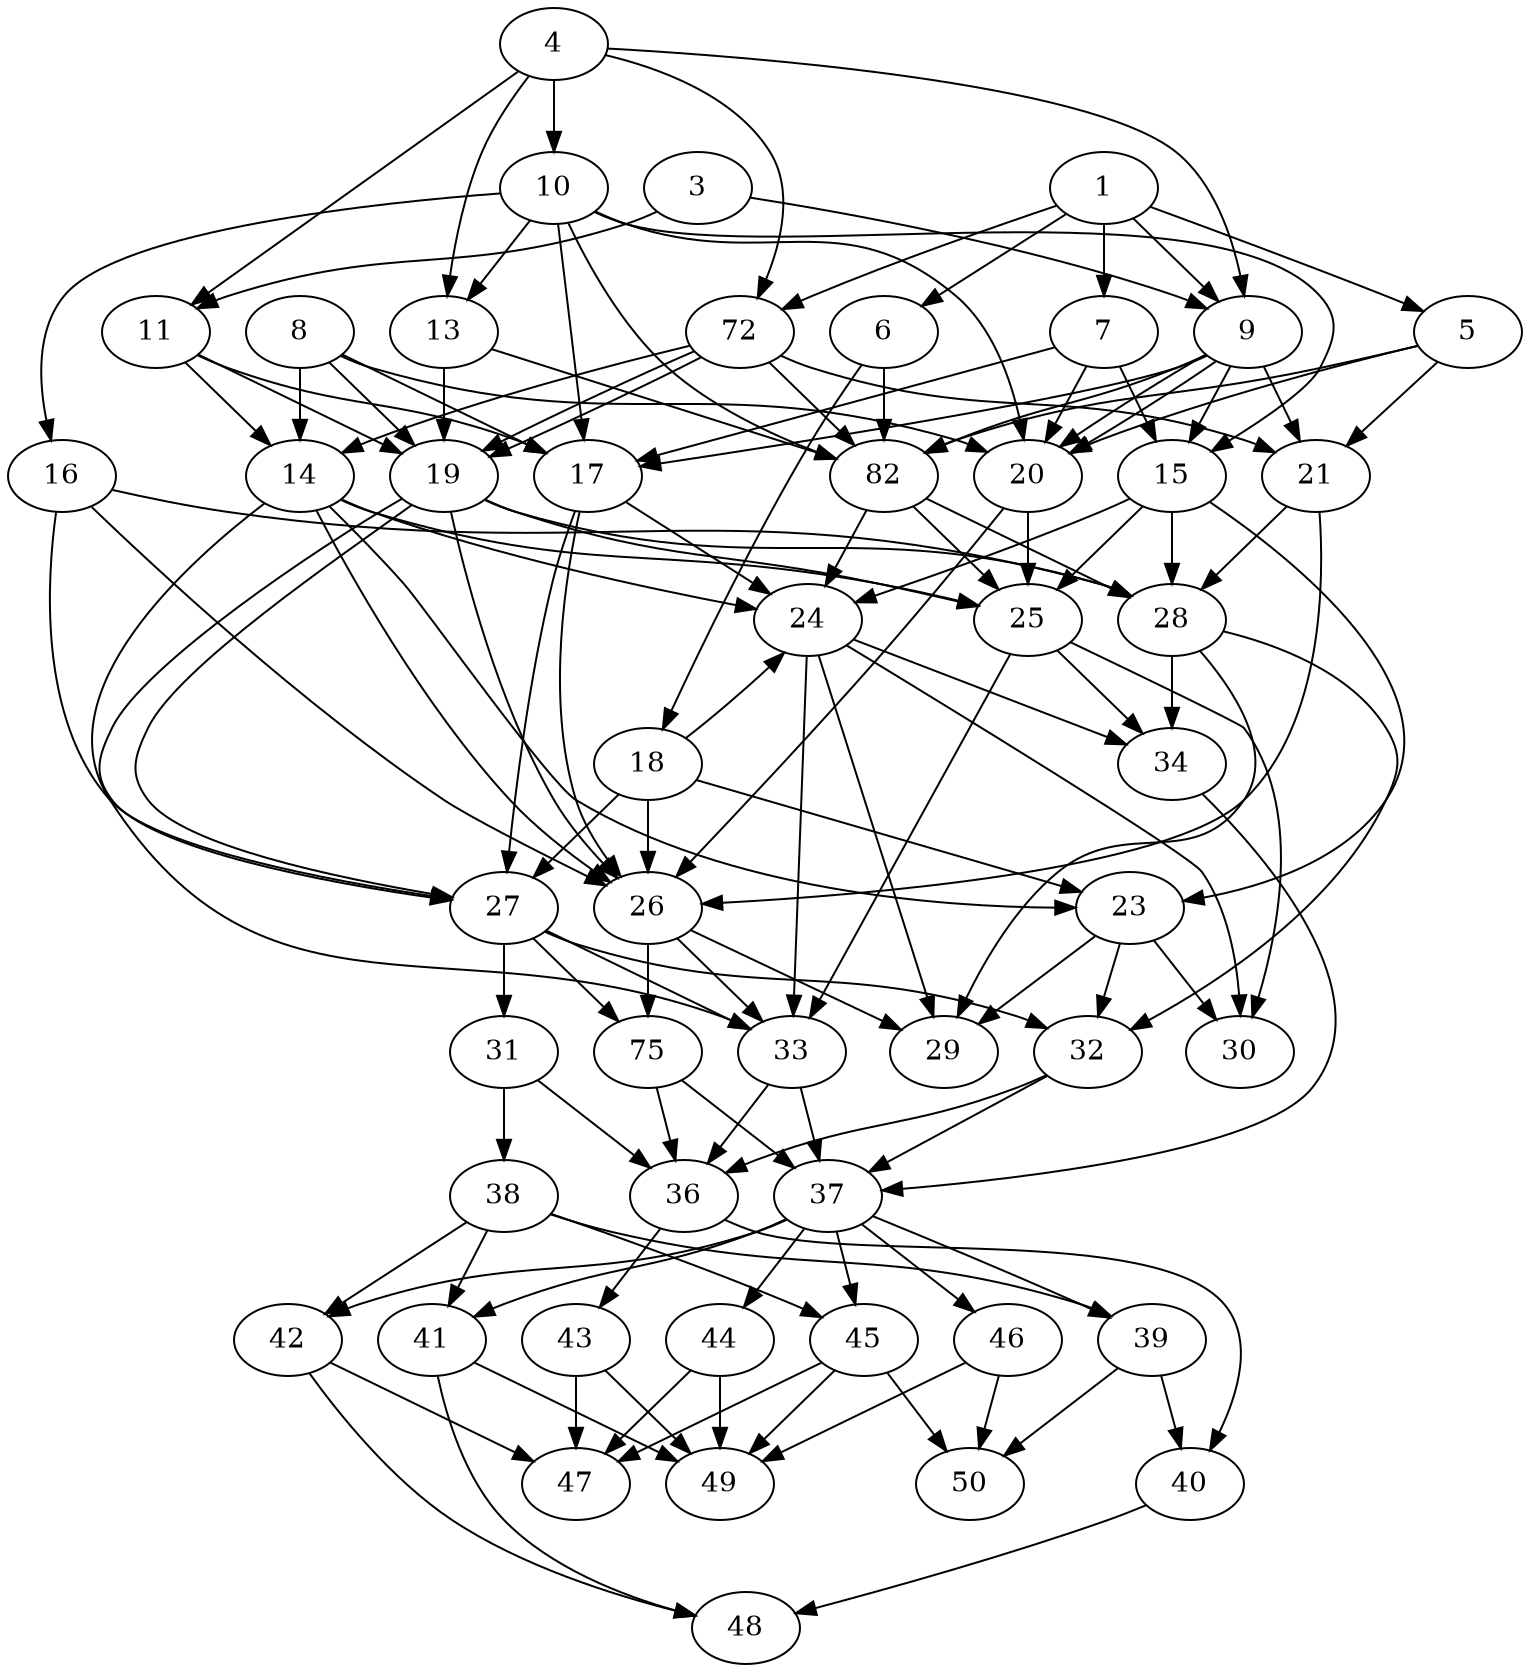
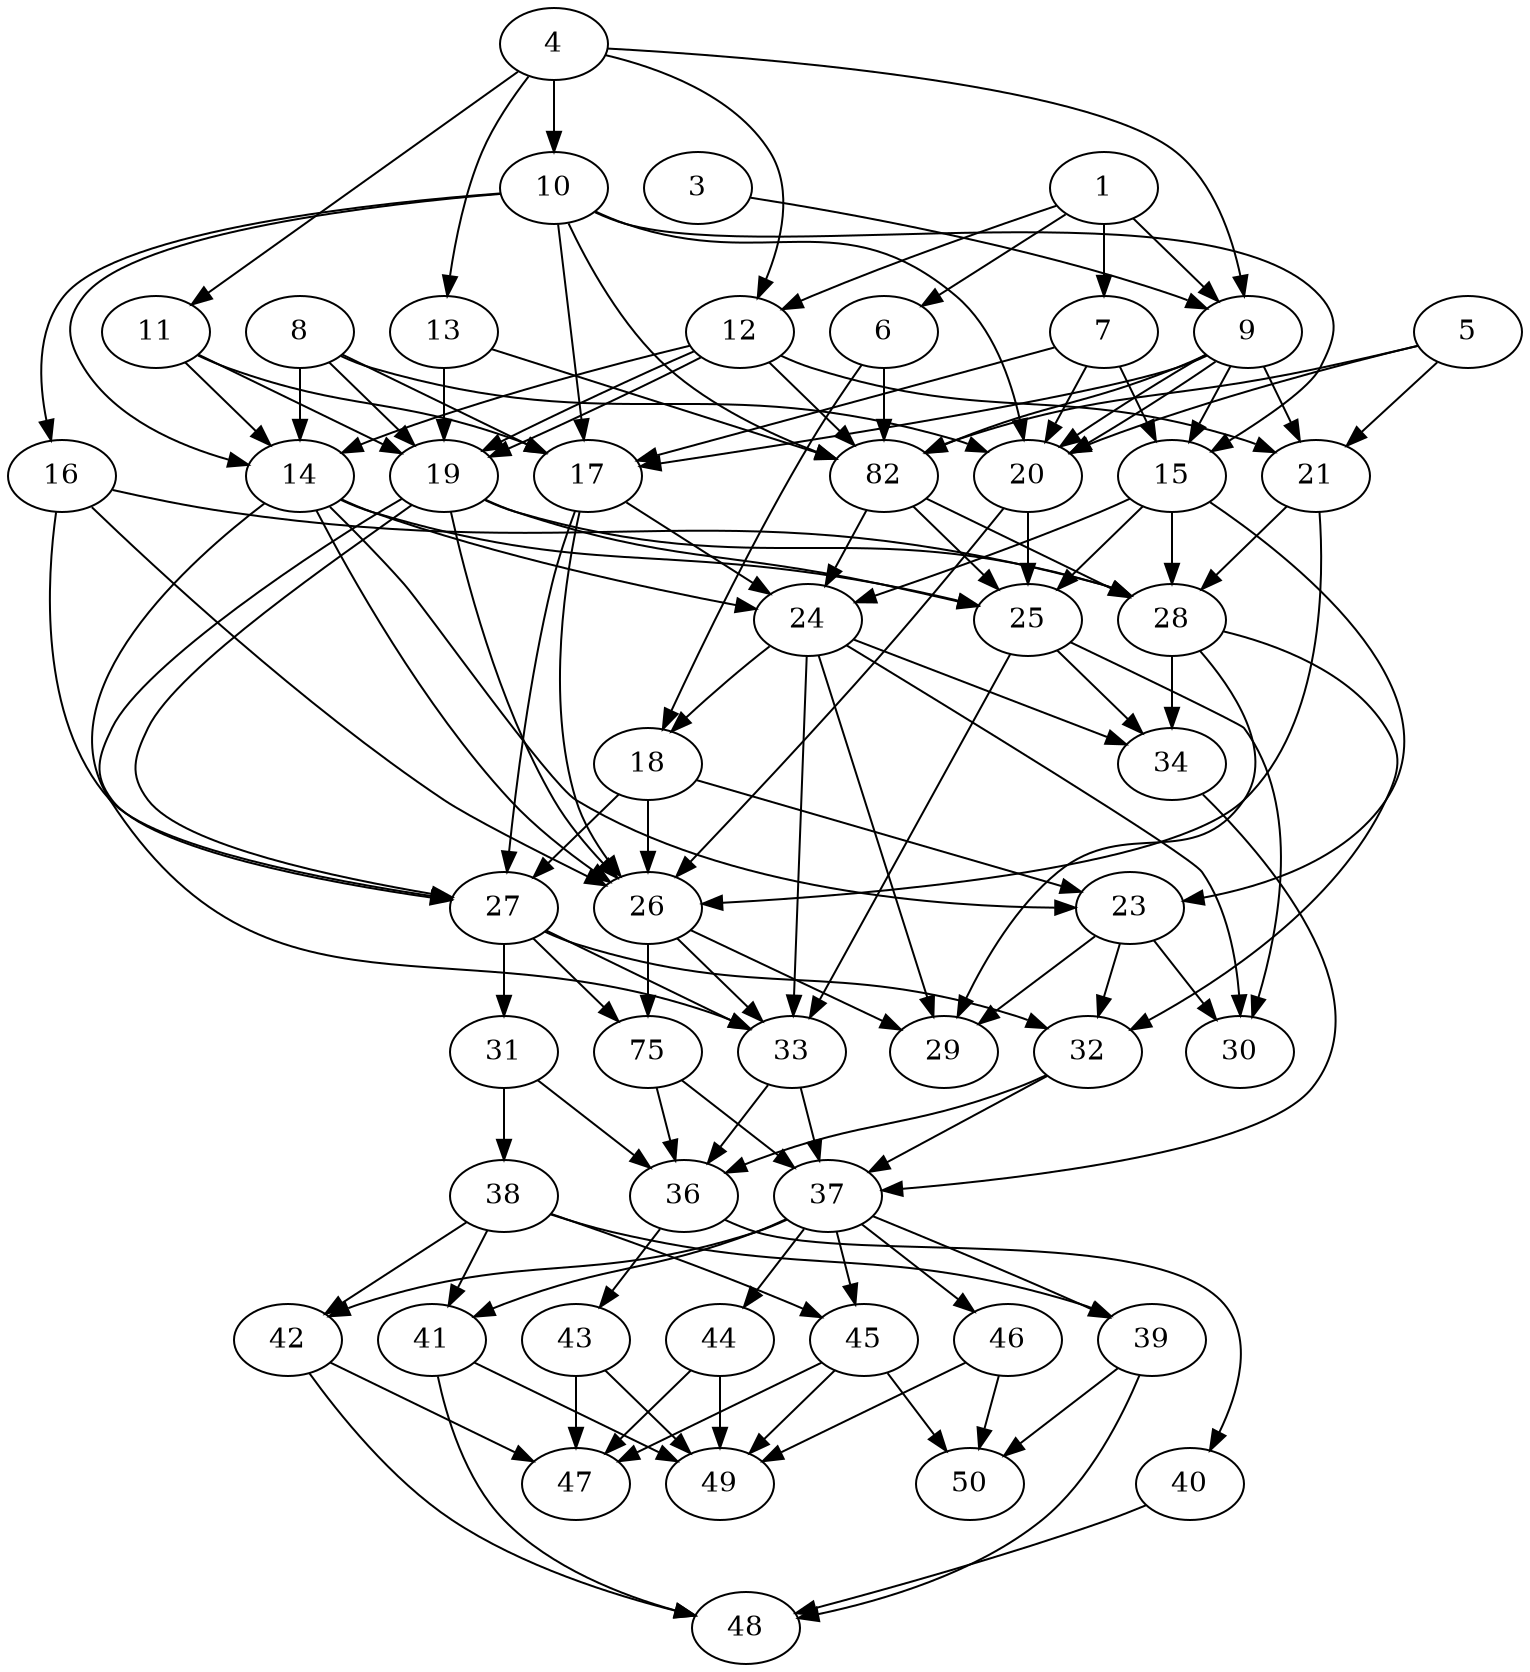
edge "10" -> "13": now "10" -> "14"
edge "1" -> "5": removed
edge "3" -> "11": removed
node "72": label "72" -> "12"
edge "18" -> "24": reversed
edge "39" -> "40": now "39" -> "48"
